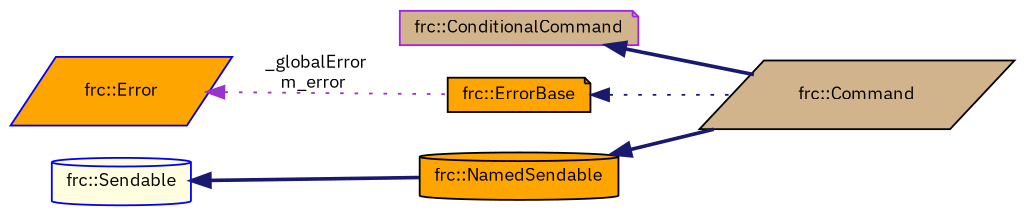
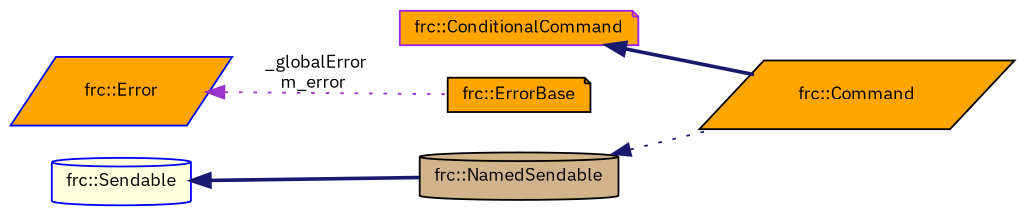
node "frc::ConditionalCommand": fillcolor tan -> orange
edge "frc::Command" -> "frc::ErrorBase": removed
node "frc::Command": fillcolor tan -> orange
edge "frc::Command" -> "frc::NamedSendable": style bold -> dotted
node "frc::NamedSendable": fillcolor orange -> tan
